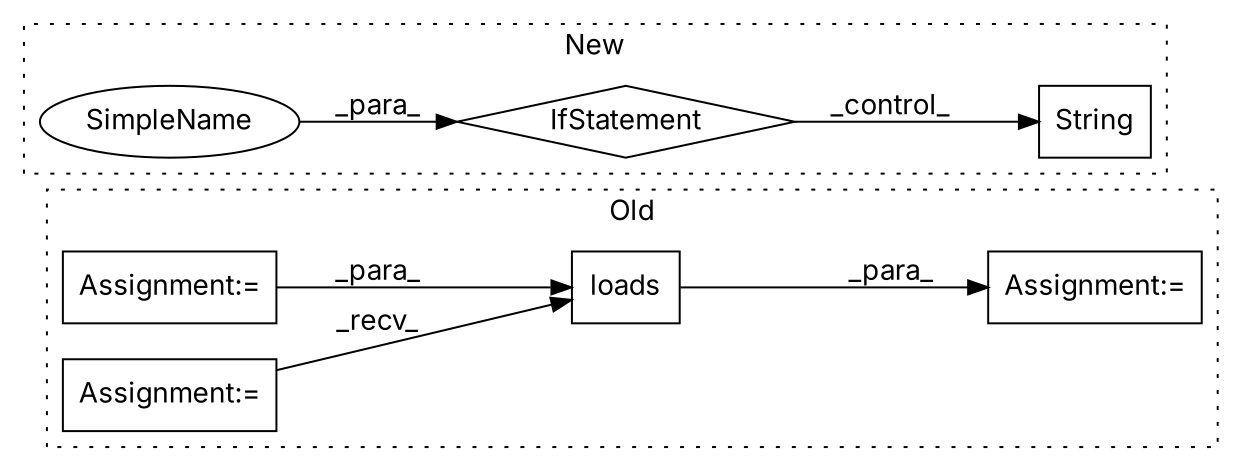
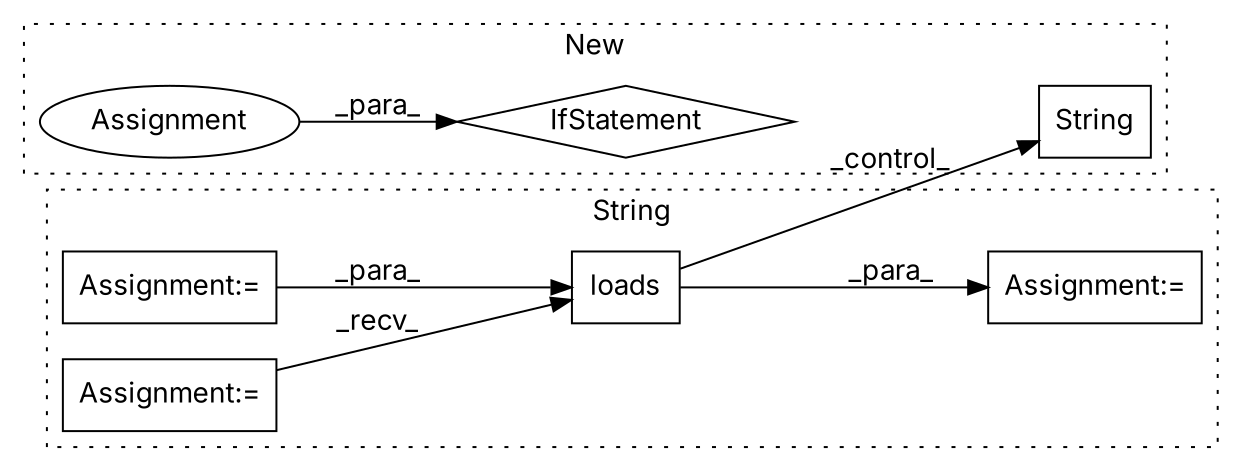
node "SimpleName": label "SimpleName" -> "Assignment"
edge "IfStatement" -> "String": now "loads" -> "String"
cluster "Old": label "Old" -> "String"
